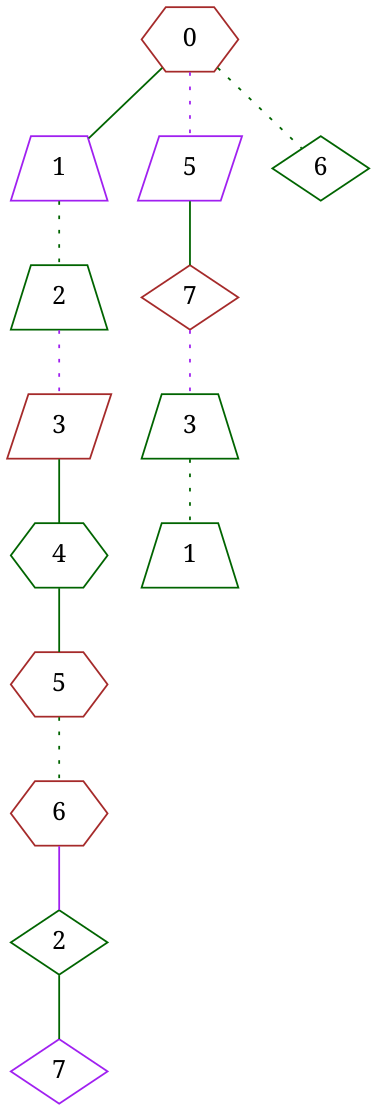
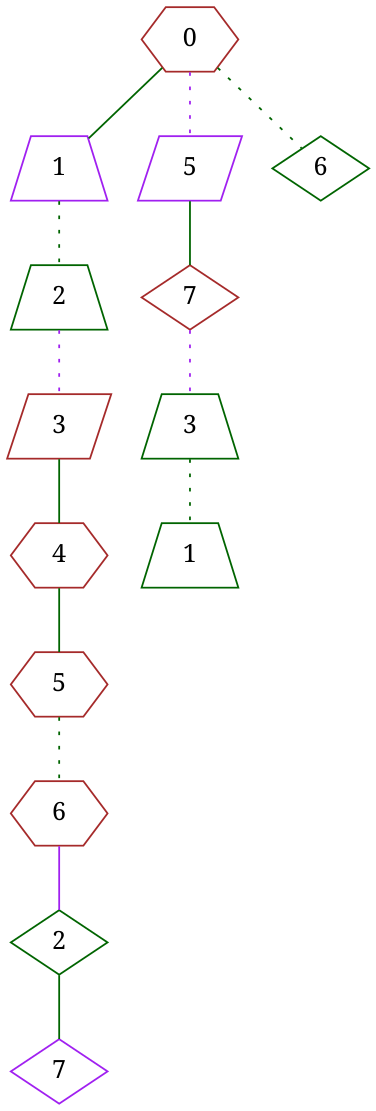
node "4": color darkgreen -> brown
